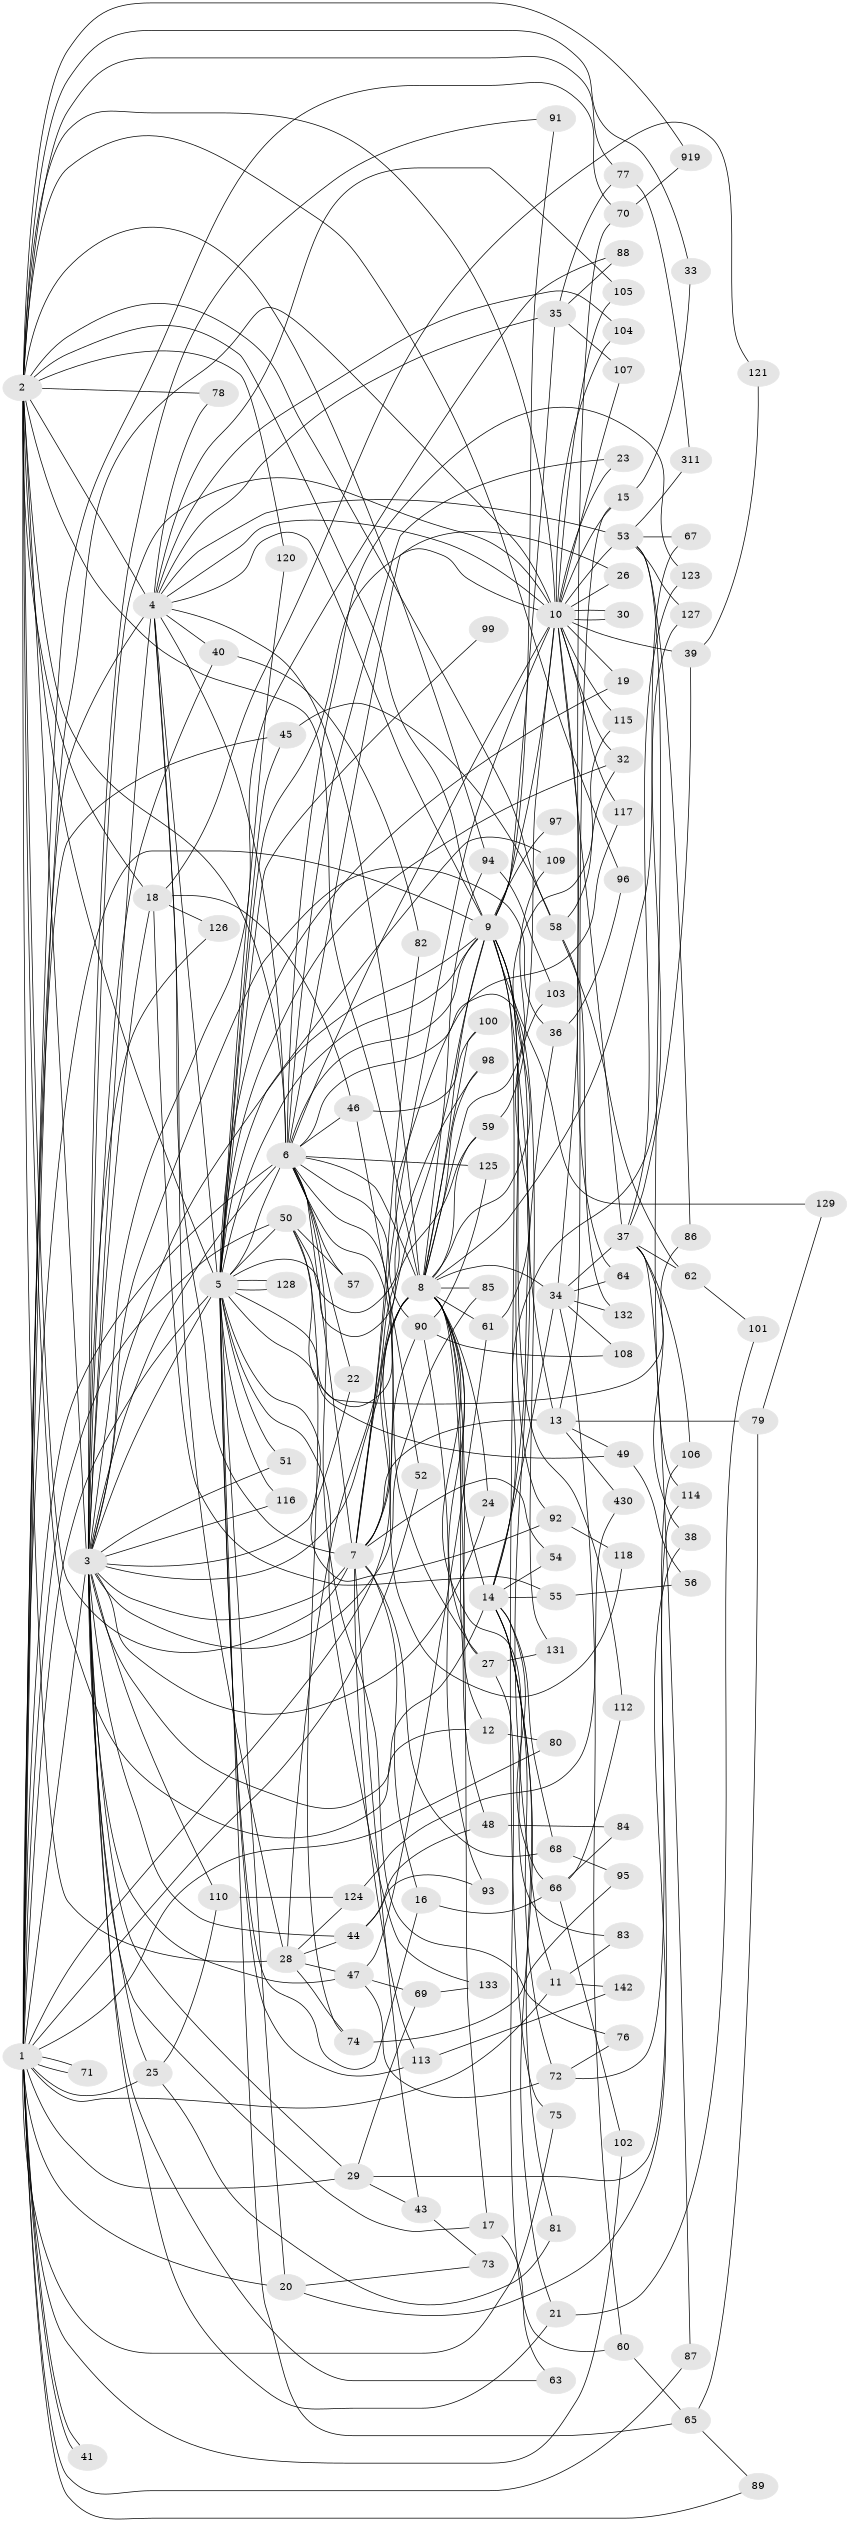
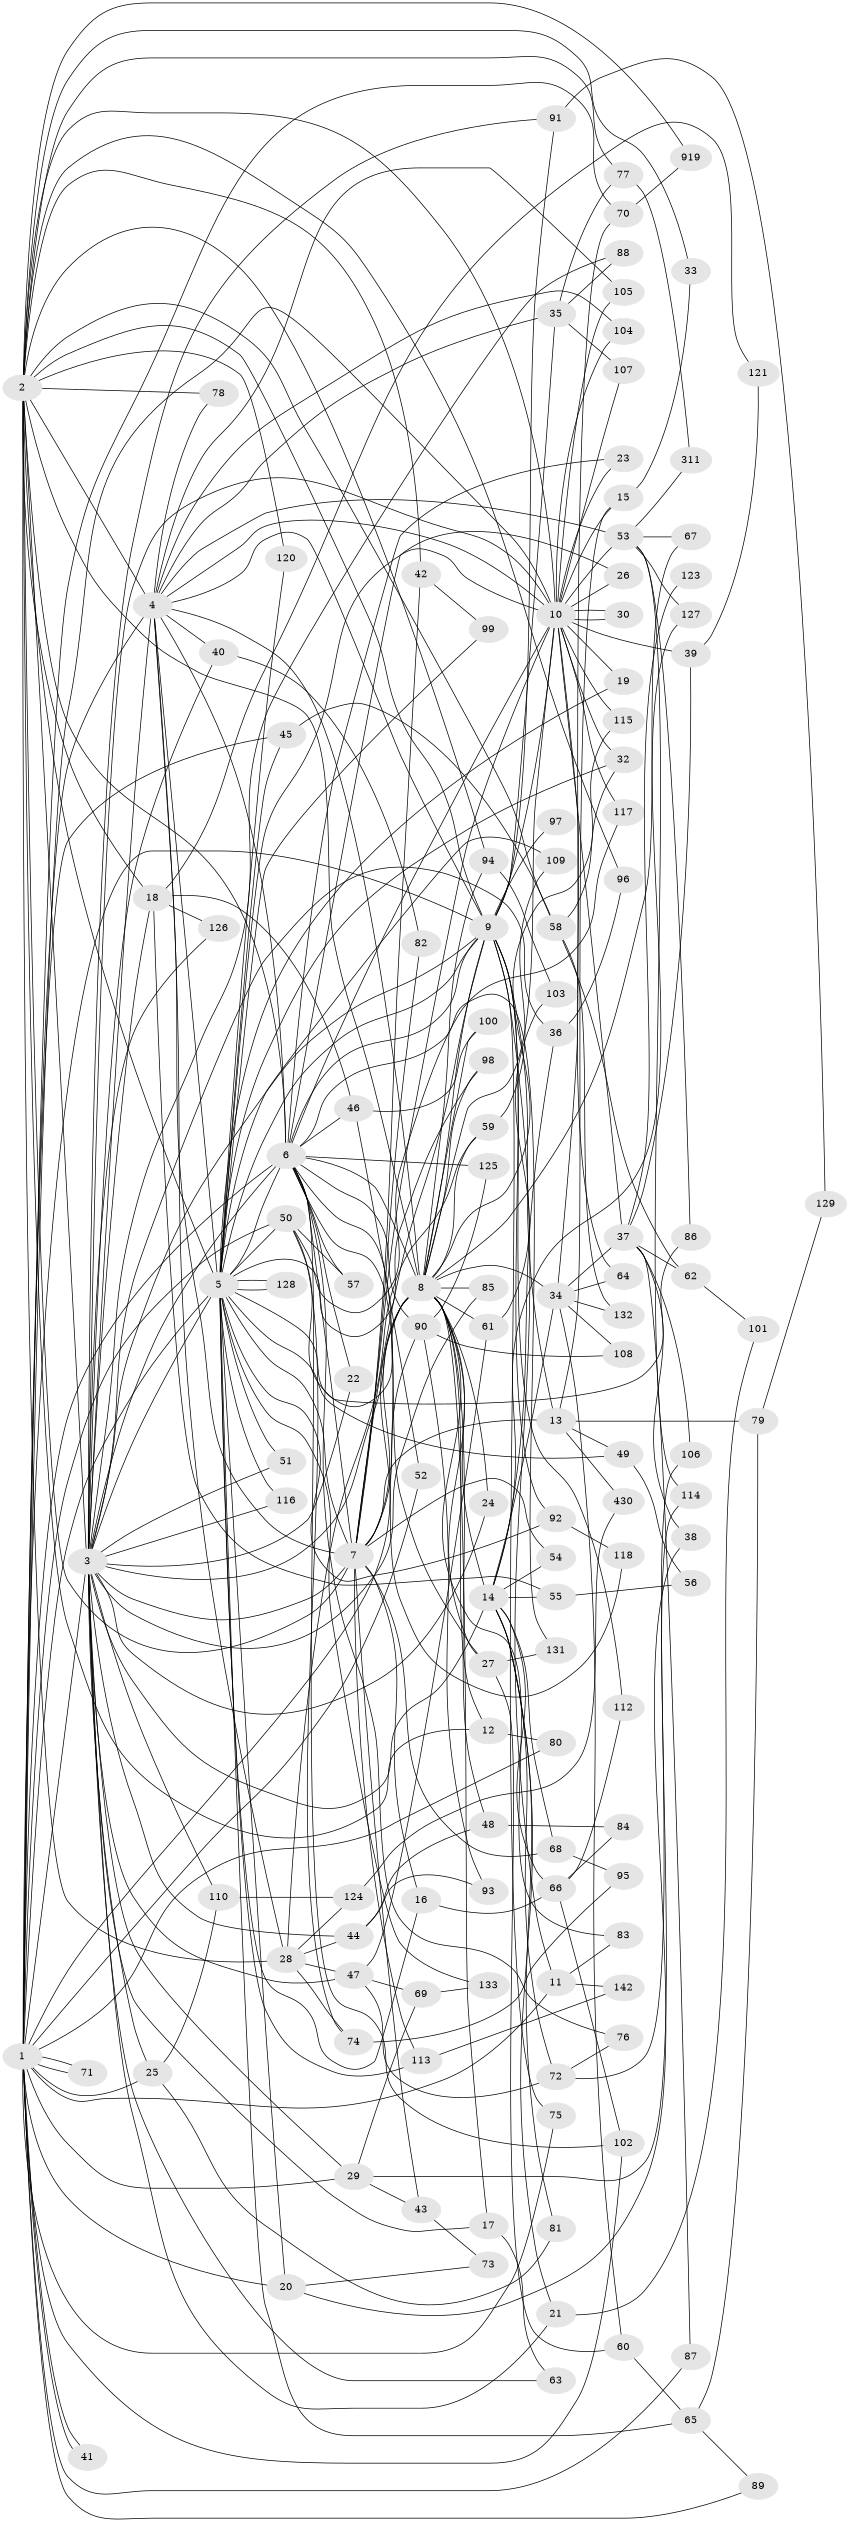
edge "123" -- "6": now "102" -- "6"
node "42": added
edge "9" -- "129": now "91" -- "129"
edge "5" -- "7": added
